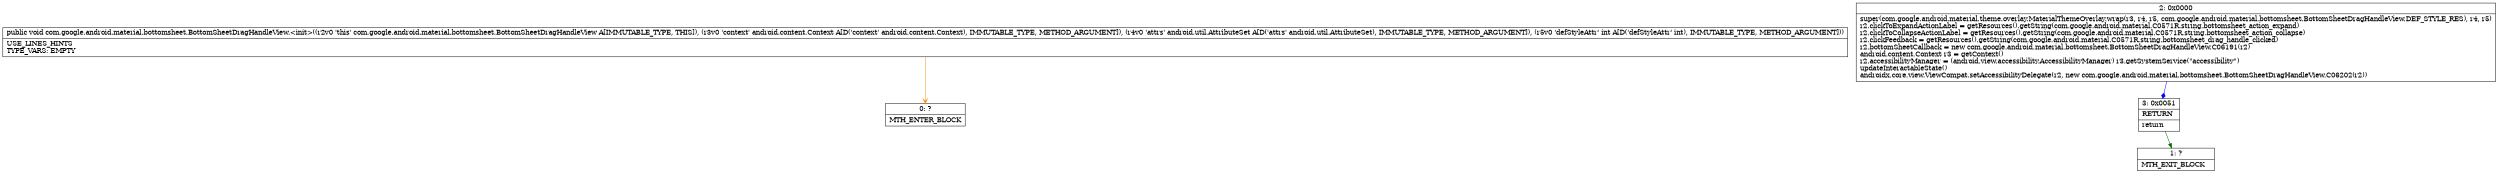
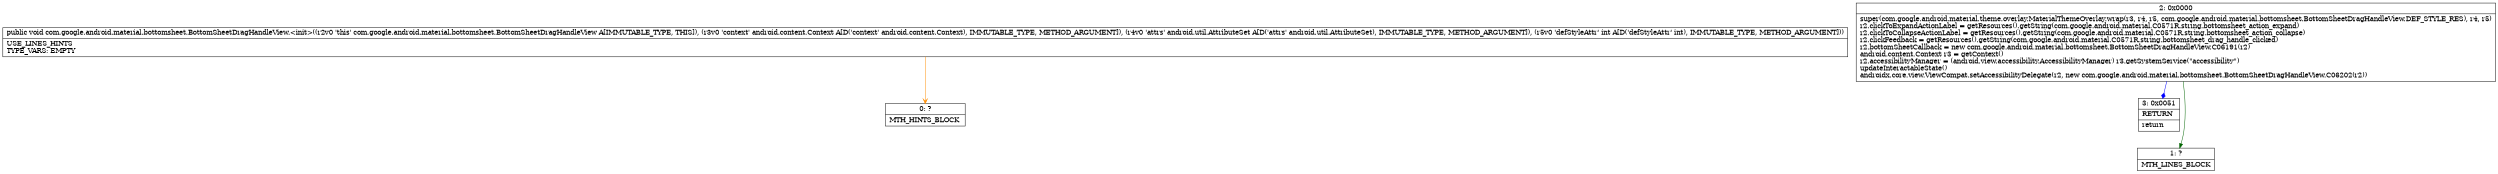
node "0: ?": text "MTH_ENTER_BLOCK" -> "MTH_HINTS_BLOCK"
edge "3: 0x0051" -> "1: ?": now "2: 0x0000" -> "1: ?"
node "1: ?": text "MTH_EXIT_BLOCK" -> "MTH_LINES_BLOCK"
